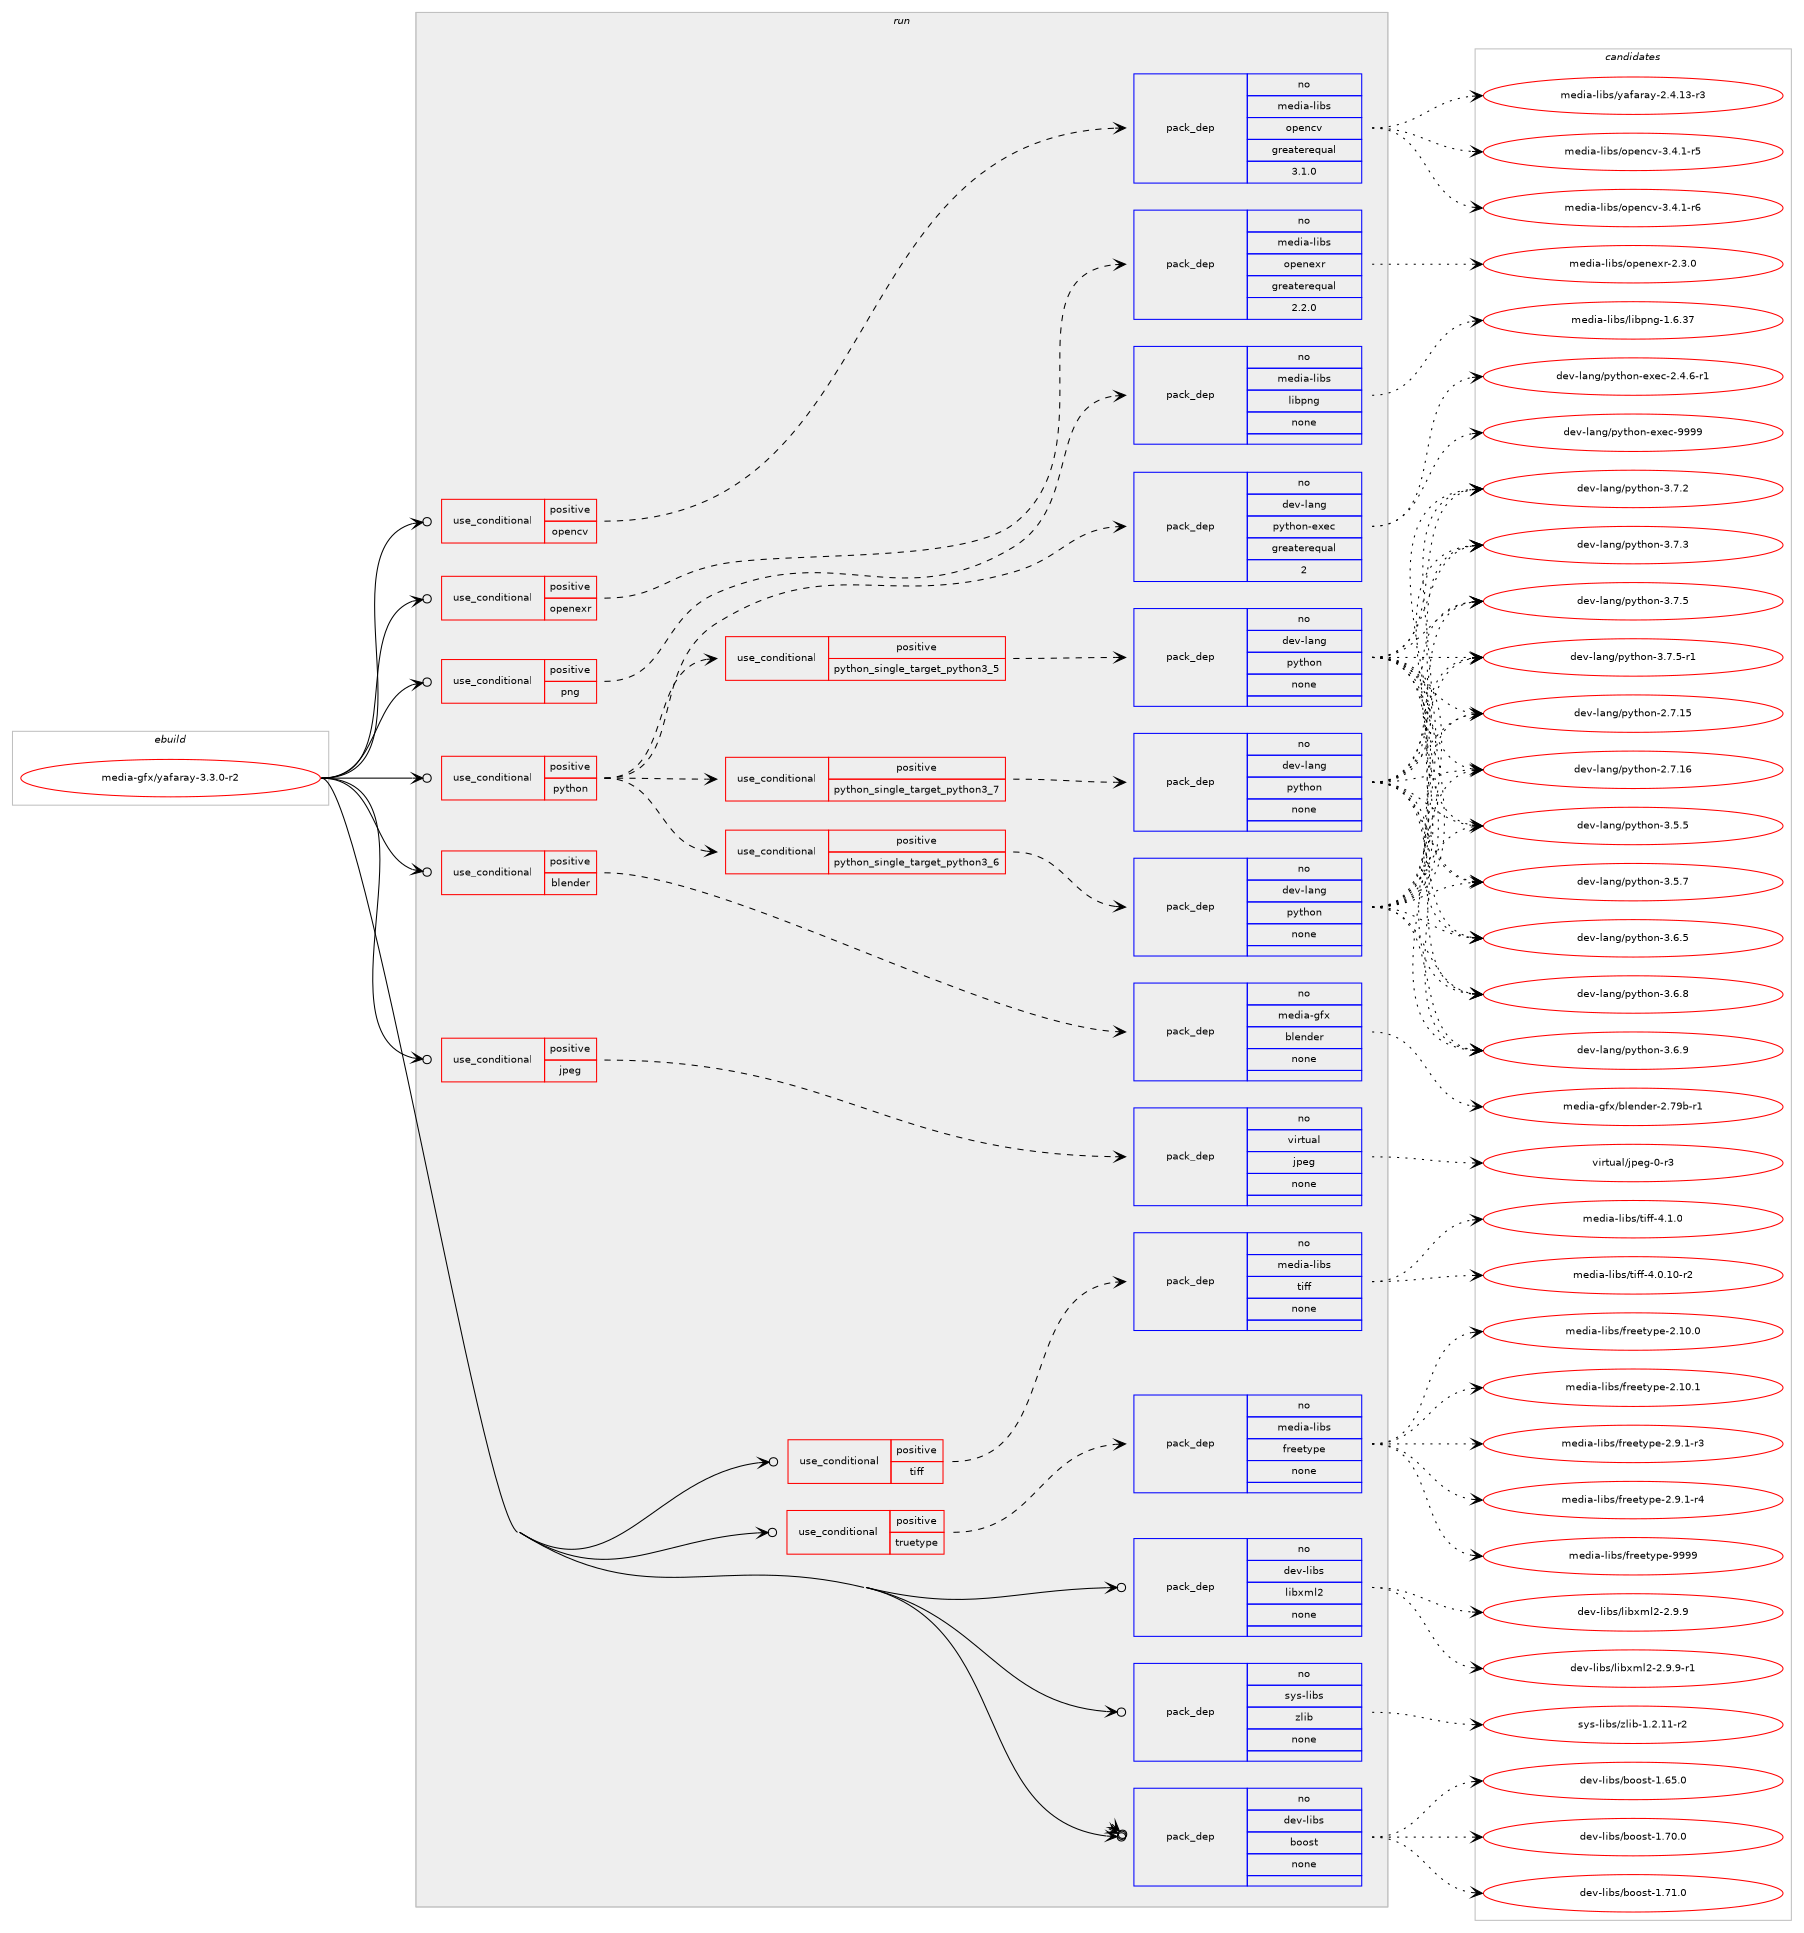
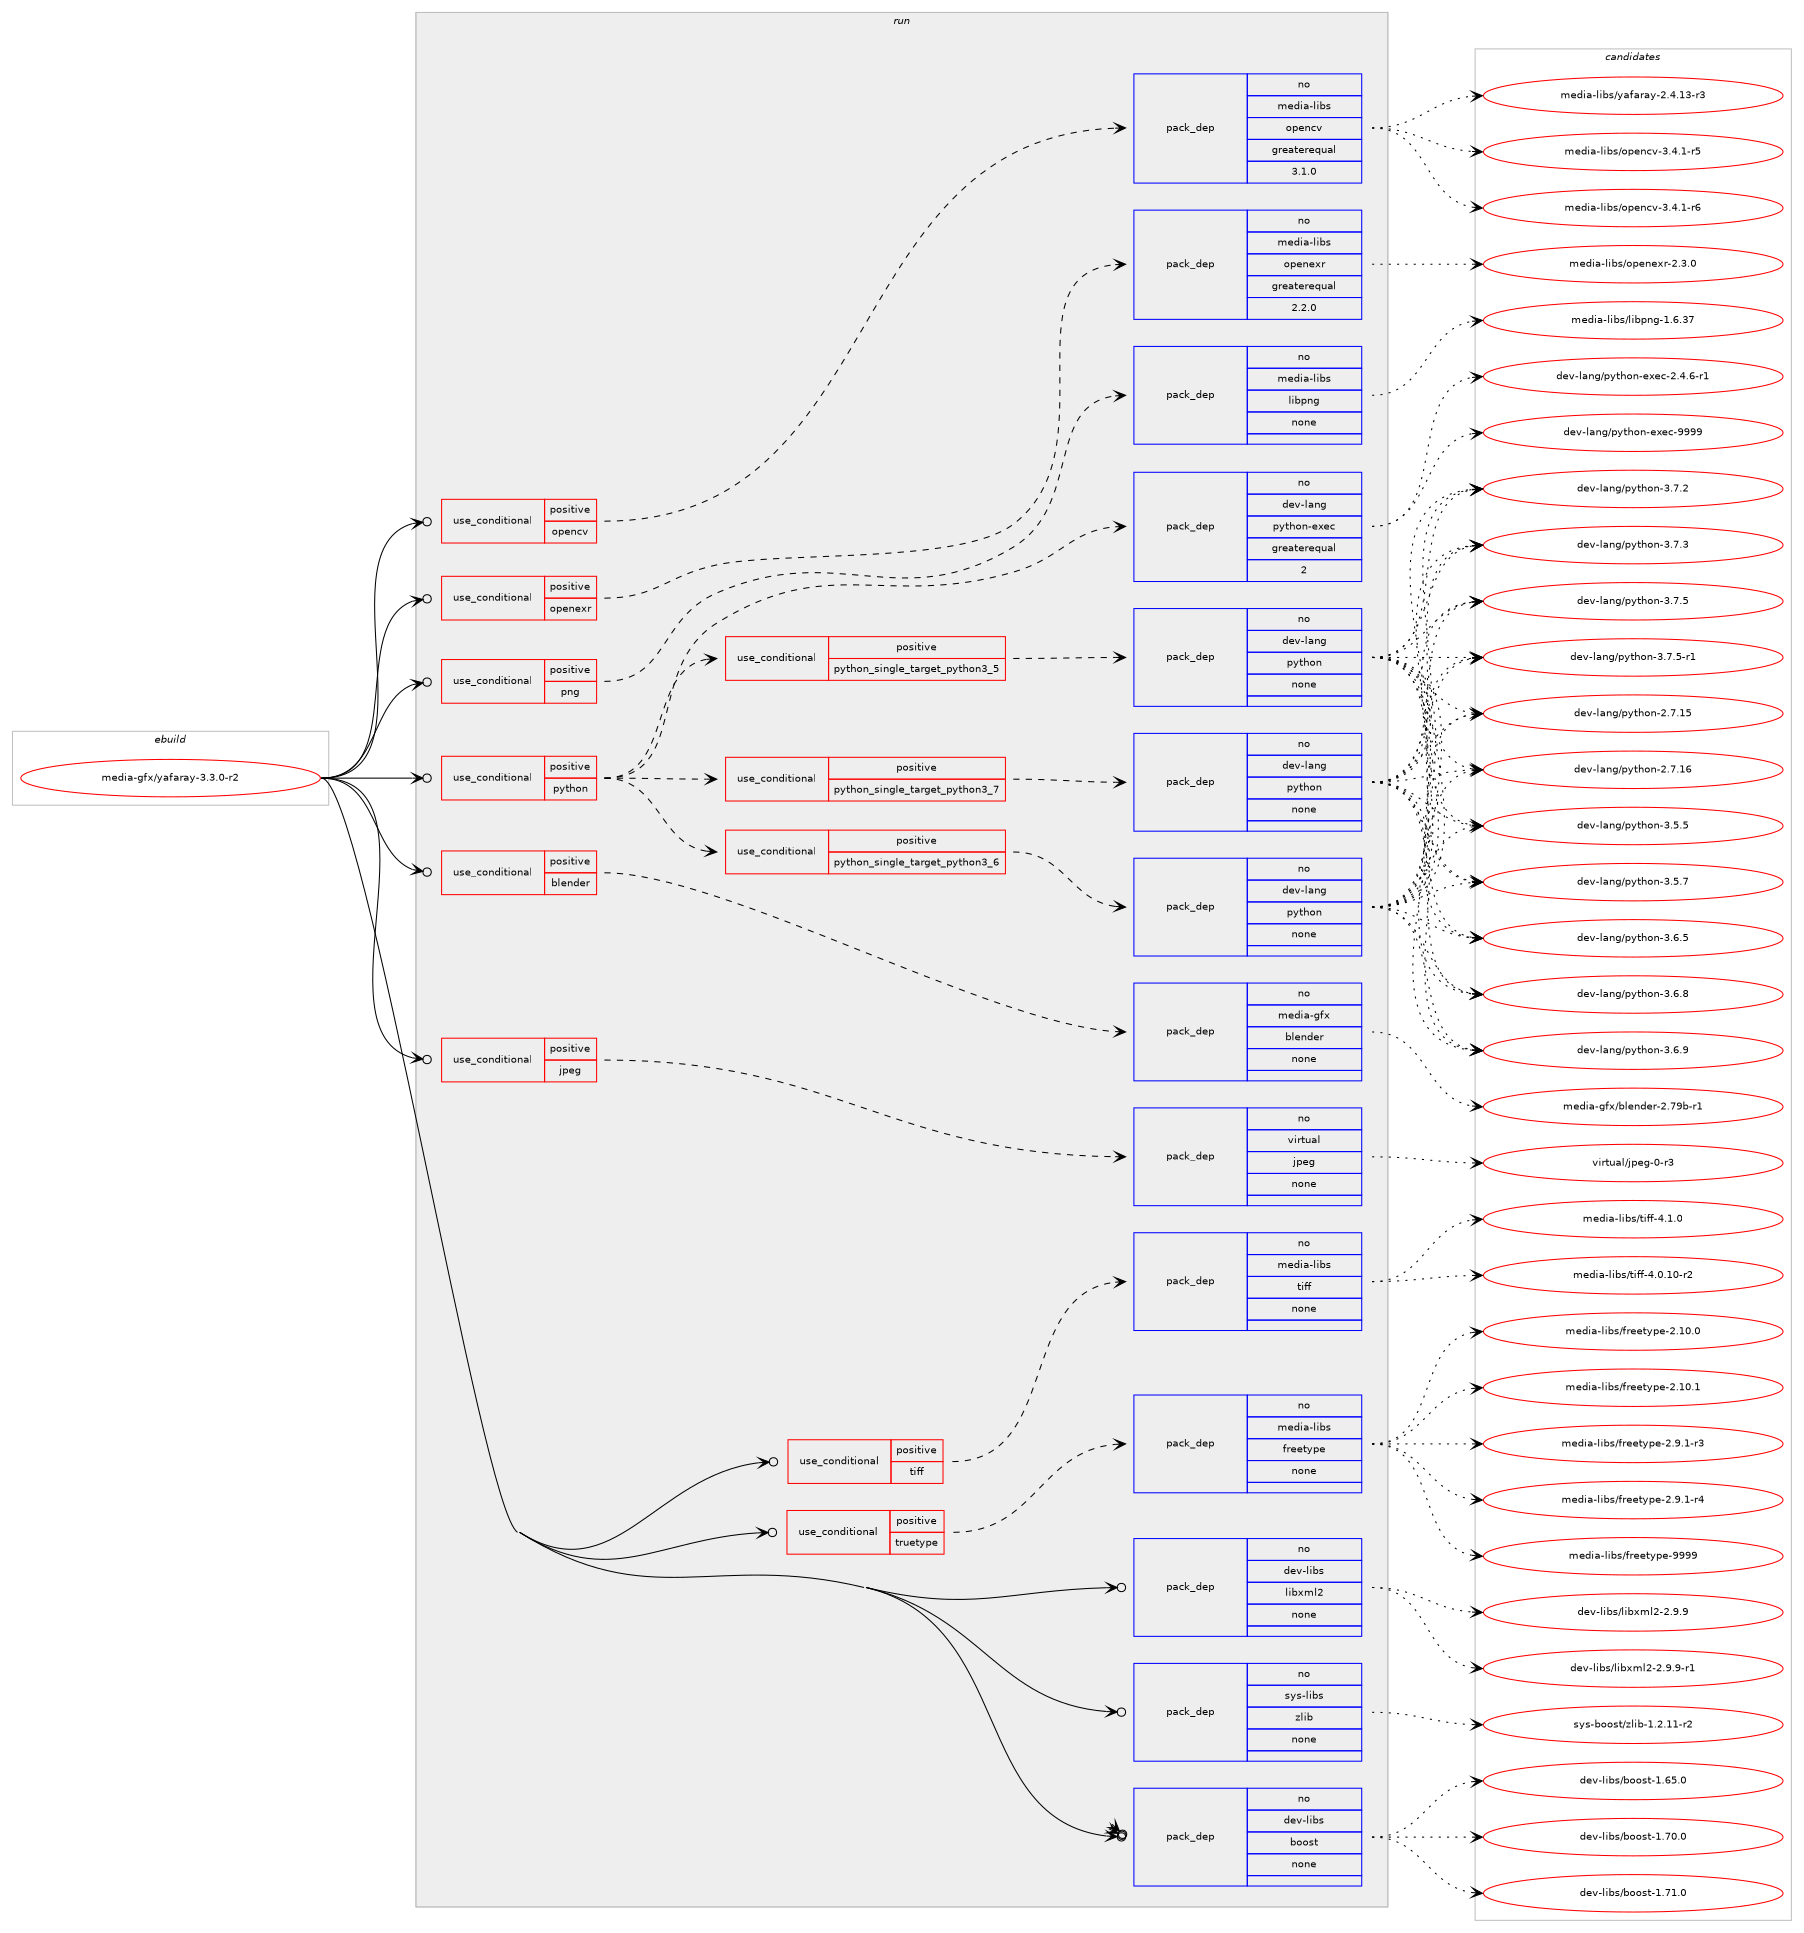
node "sys-libs/zlib-1.2.11-r2": label "sys-libs/zlib-1.2.11-r2" -> "sys-boost/zlib-1.2.11-r2"
